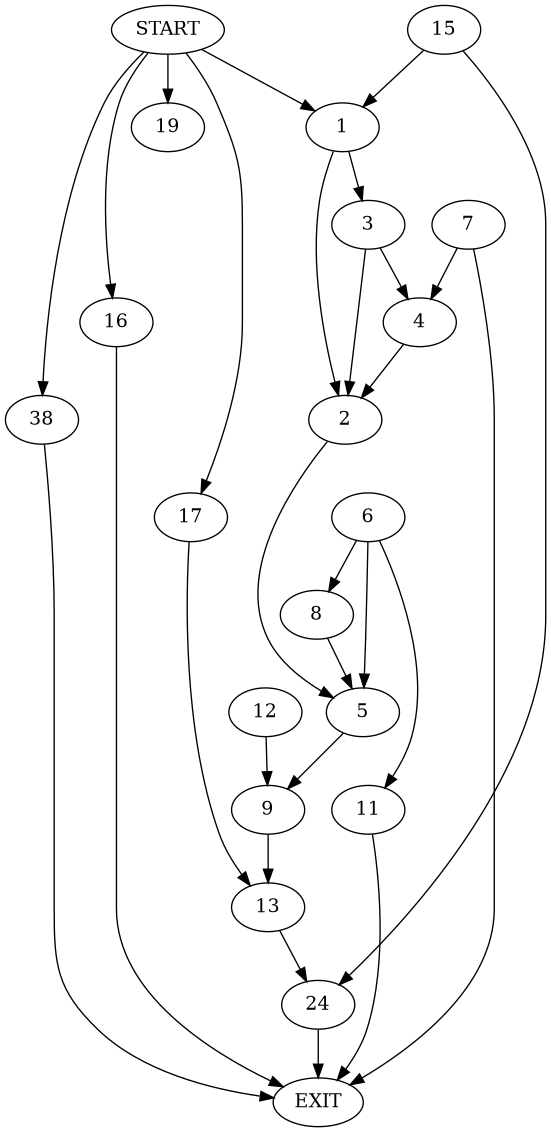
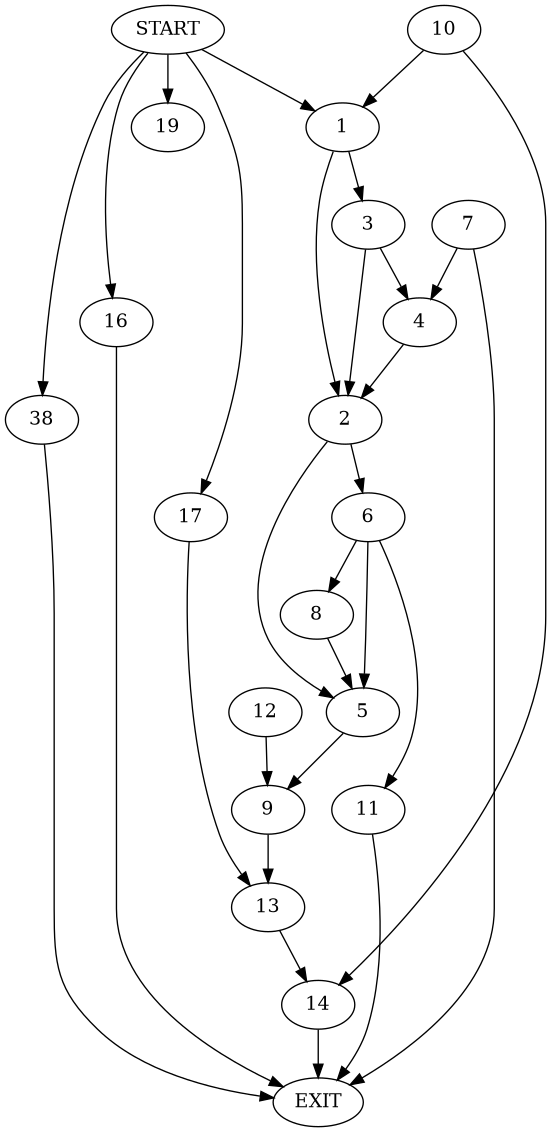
node "15": label "15" -> "10"
edge "2" -> "6": added
node "24": label "24" -> "14"
